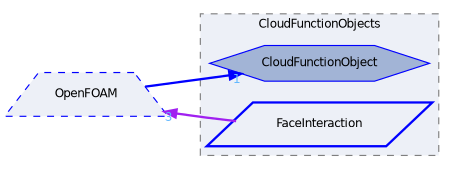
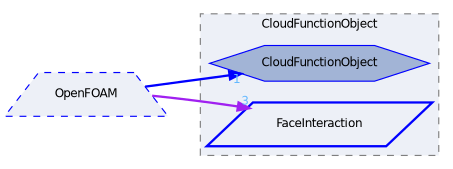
cluster "CloudFunctionObjects": label "CloudFunctionObjects" -> "CloudFunctionObject"
edge "FaceInteraction" -> "OpenFOAM": reversed
